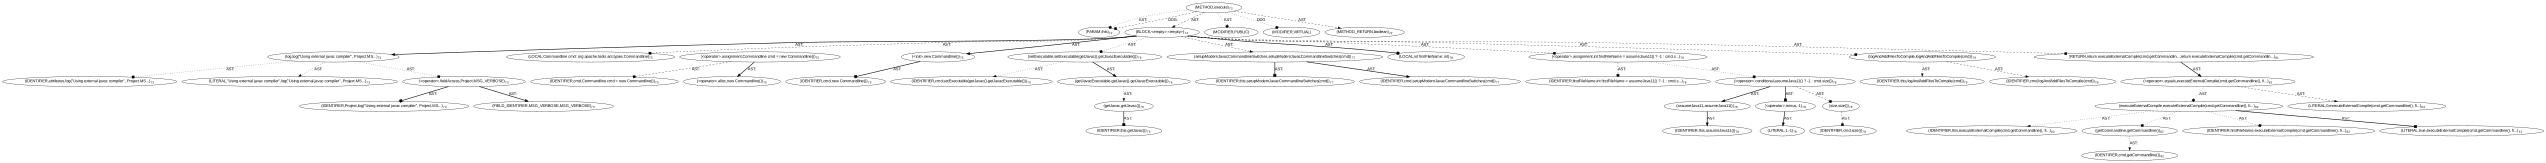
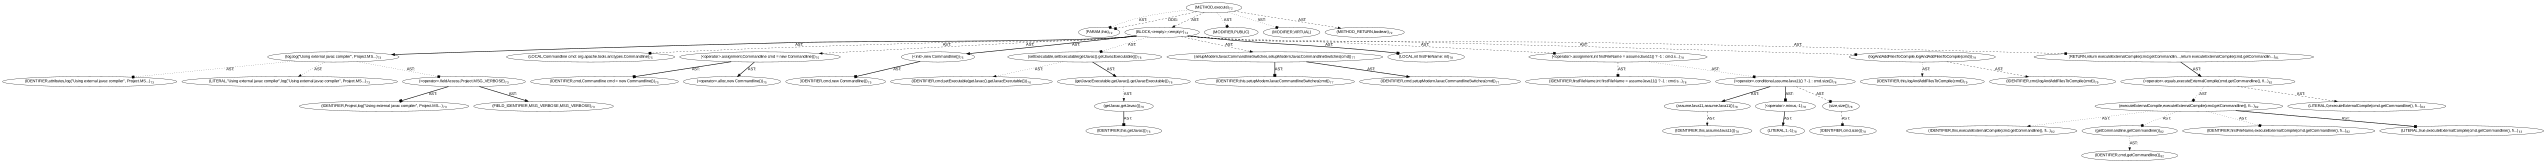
edge "(METHOD,execute)" -> "(MODIFIER,VIRTUAL)": label "DDG: " -> "AST: "
edge "(BLOCK,<empty>,<empty>)" -> "(<operator>.assignment,Commandline cmd = new Commandline())": added, label "AST:"
edge "(<operator>.assignment,Commandline cmd = new Commandline())" -> "(IDENTIFIER,cmd,Commandline cmd = new Commandline())": style dashed -> bold
edge "(assumeJava11,assumeJava11())" -> "(IDENTIFIER,this,assumeJava11())": style bold -> dashed
